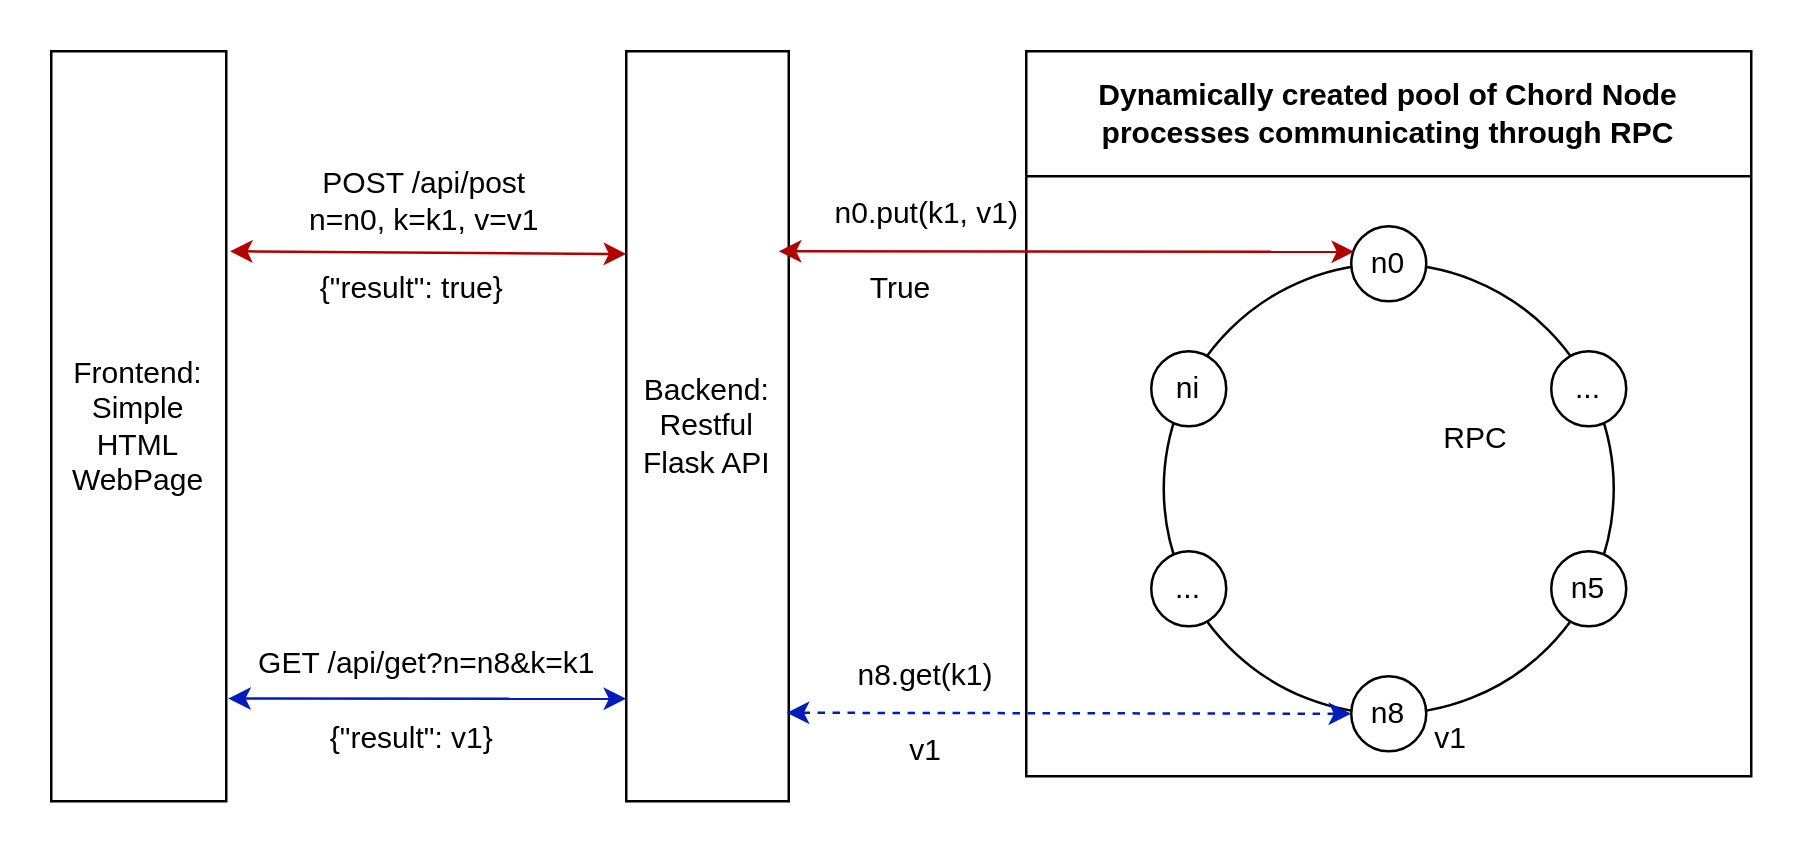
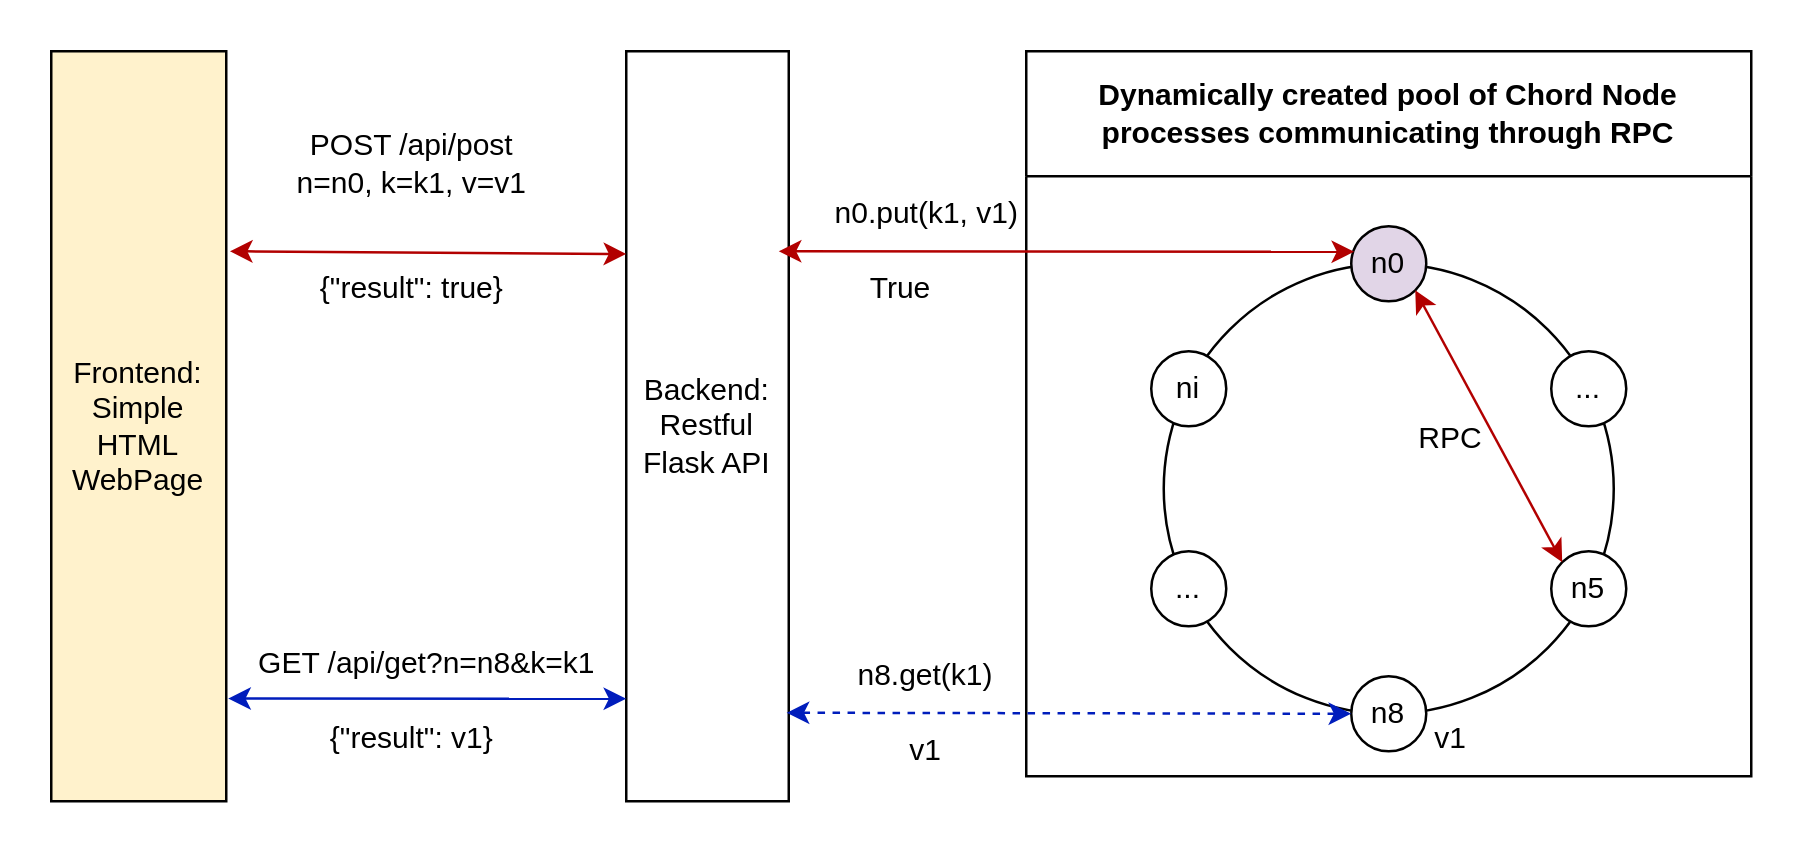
node "POST /api/post n=n0, k=k1, v=v1": moved (425, 201) -> (412, 164)
node "n0": fillcolor #ffffff -> #e1d5e7
node "Frontend: Simple HTML WebPage": fillcolor #ffffff -> #fff2cc
edge "n0" -- "n5": added
node "RPC": moved (1476, 439) -> (1451, 439)
